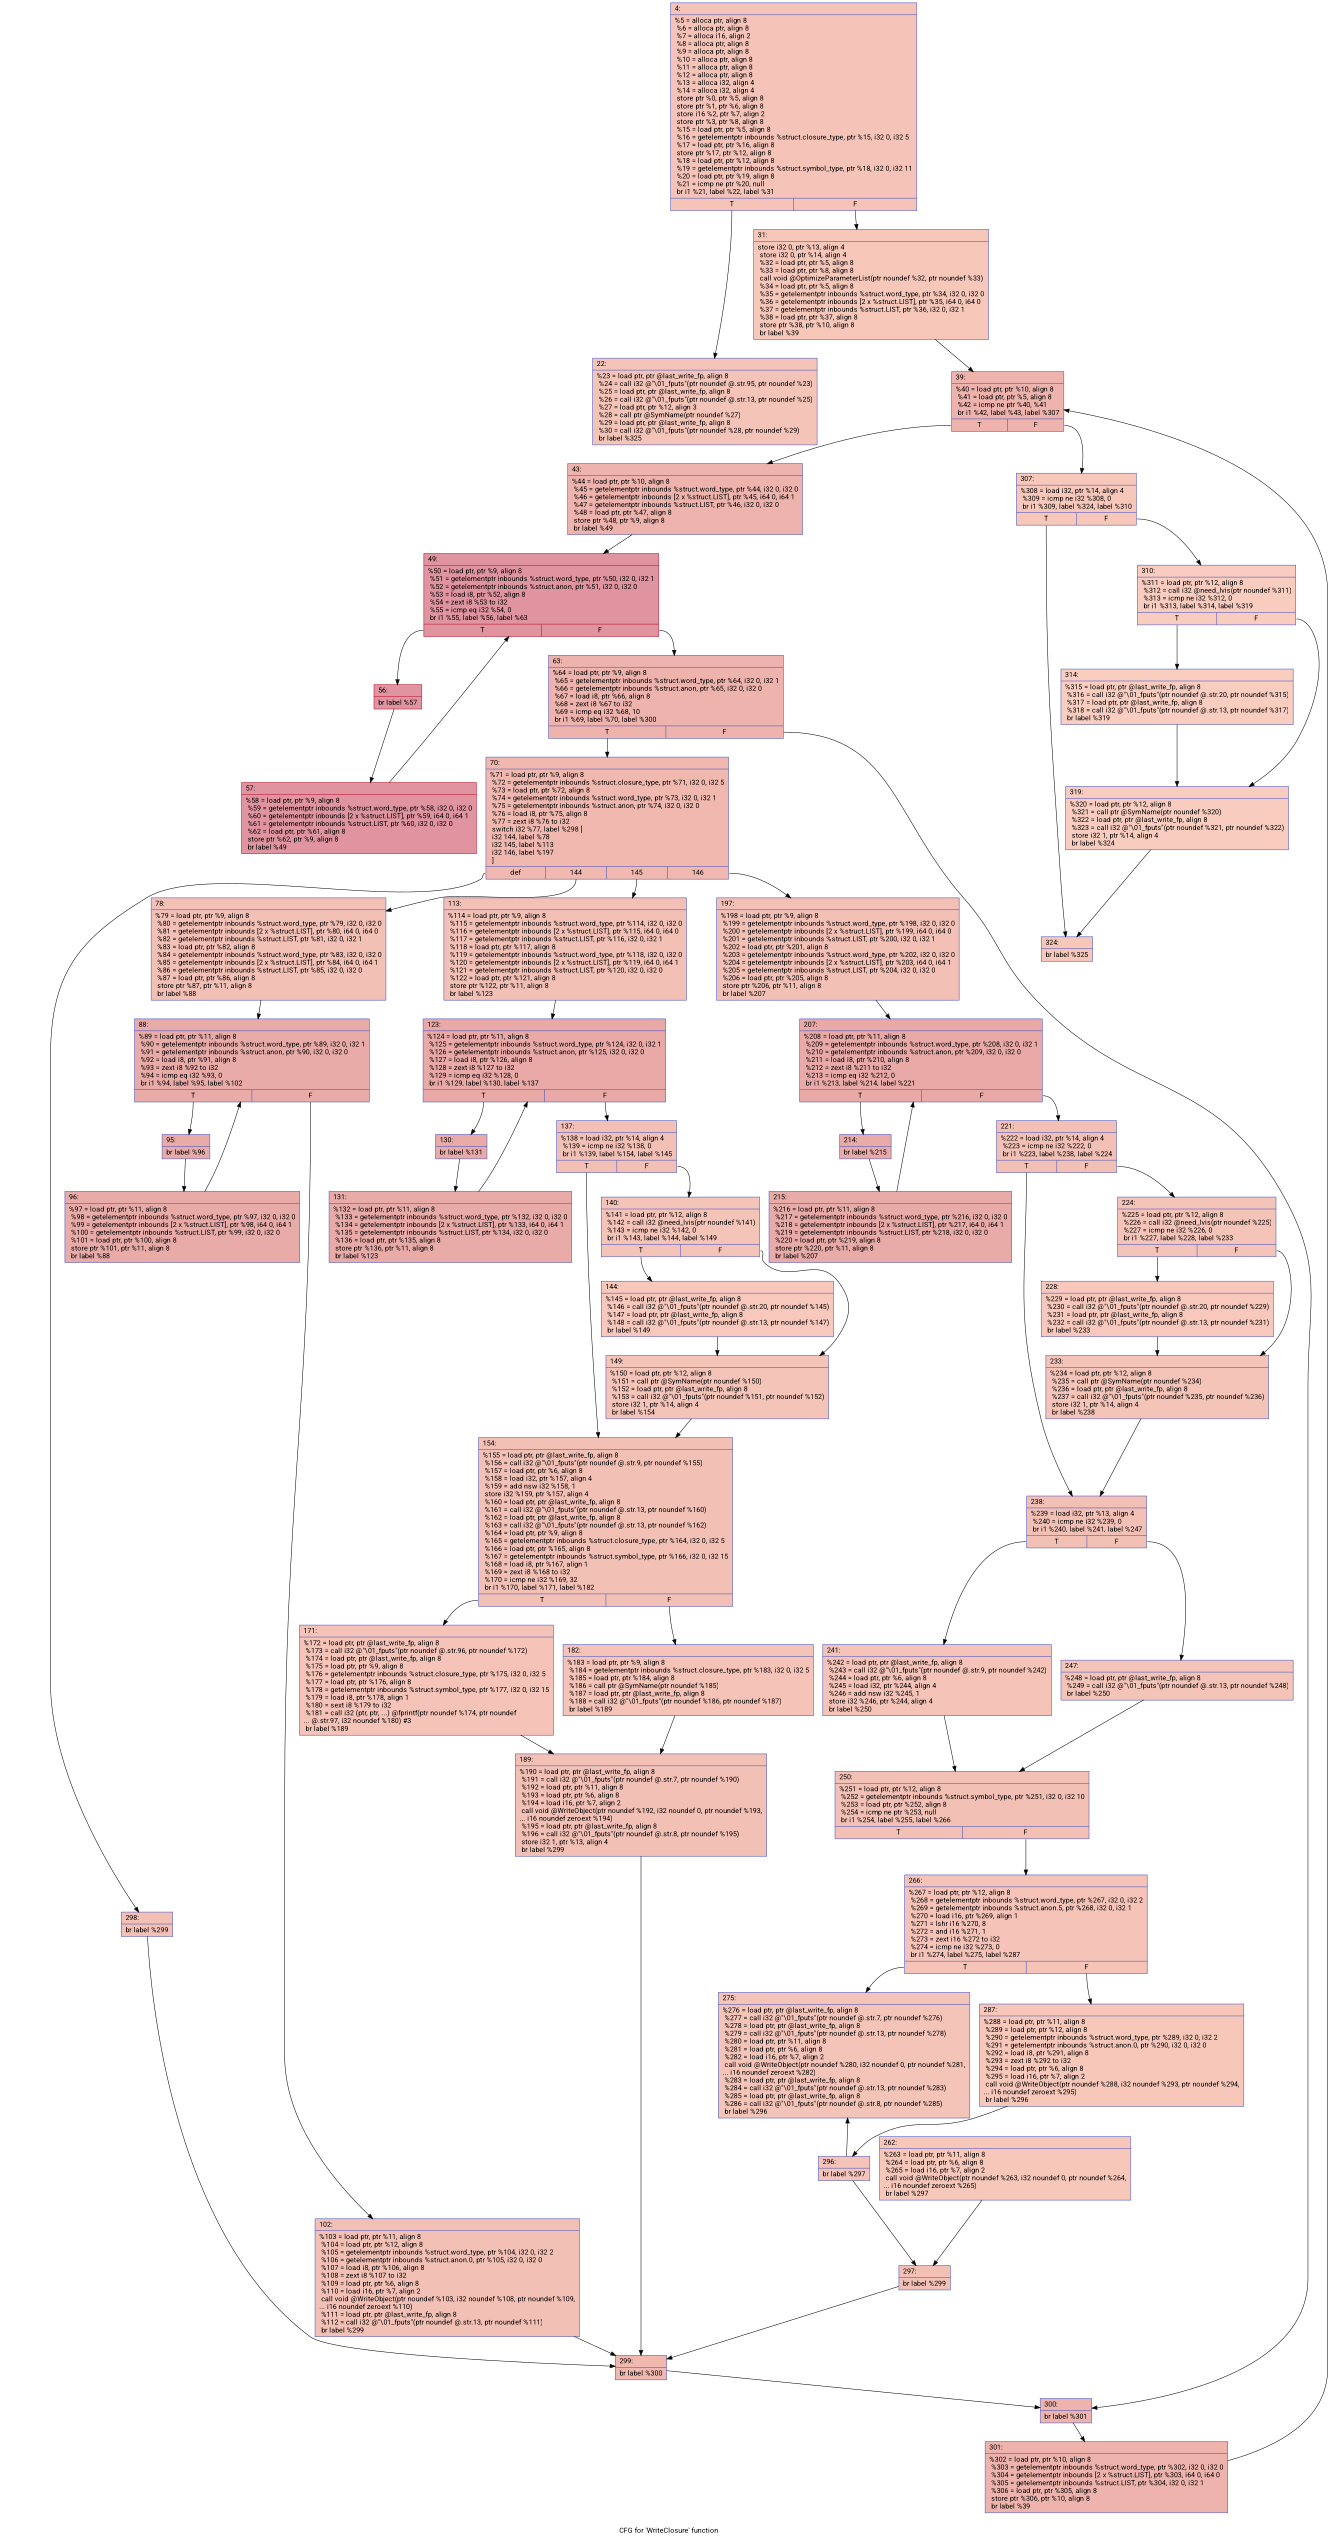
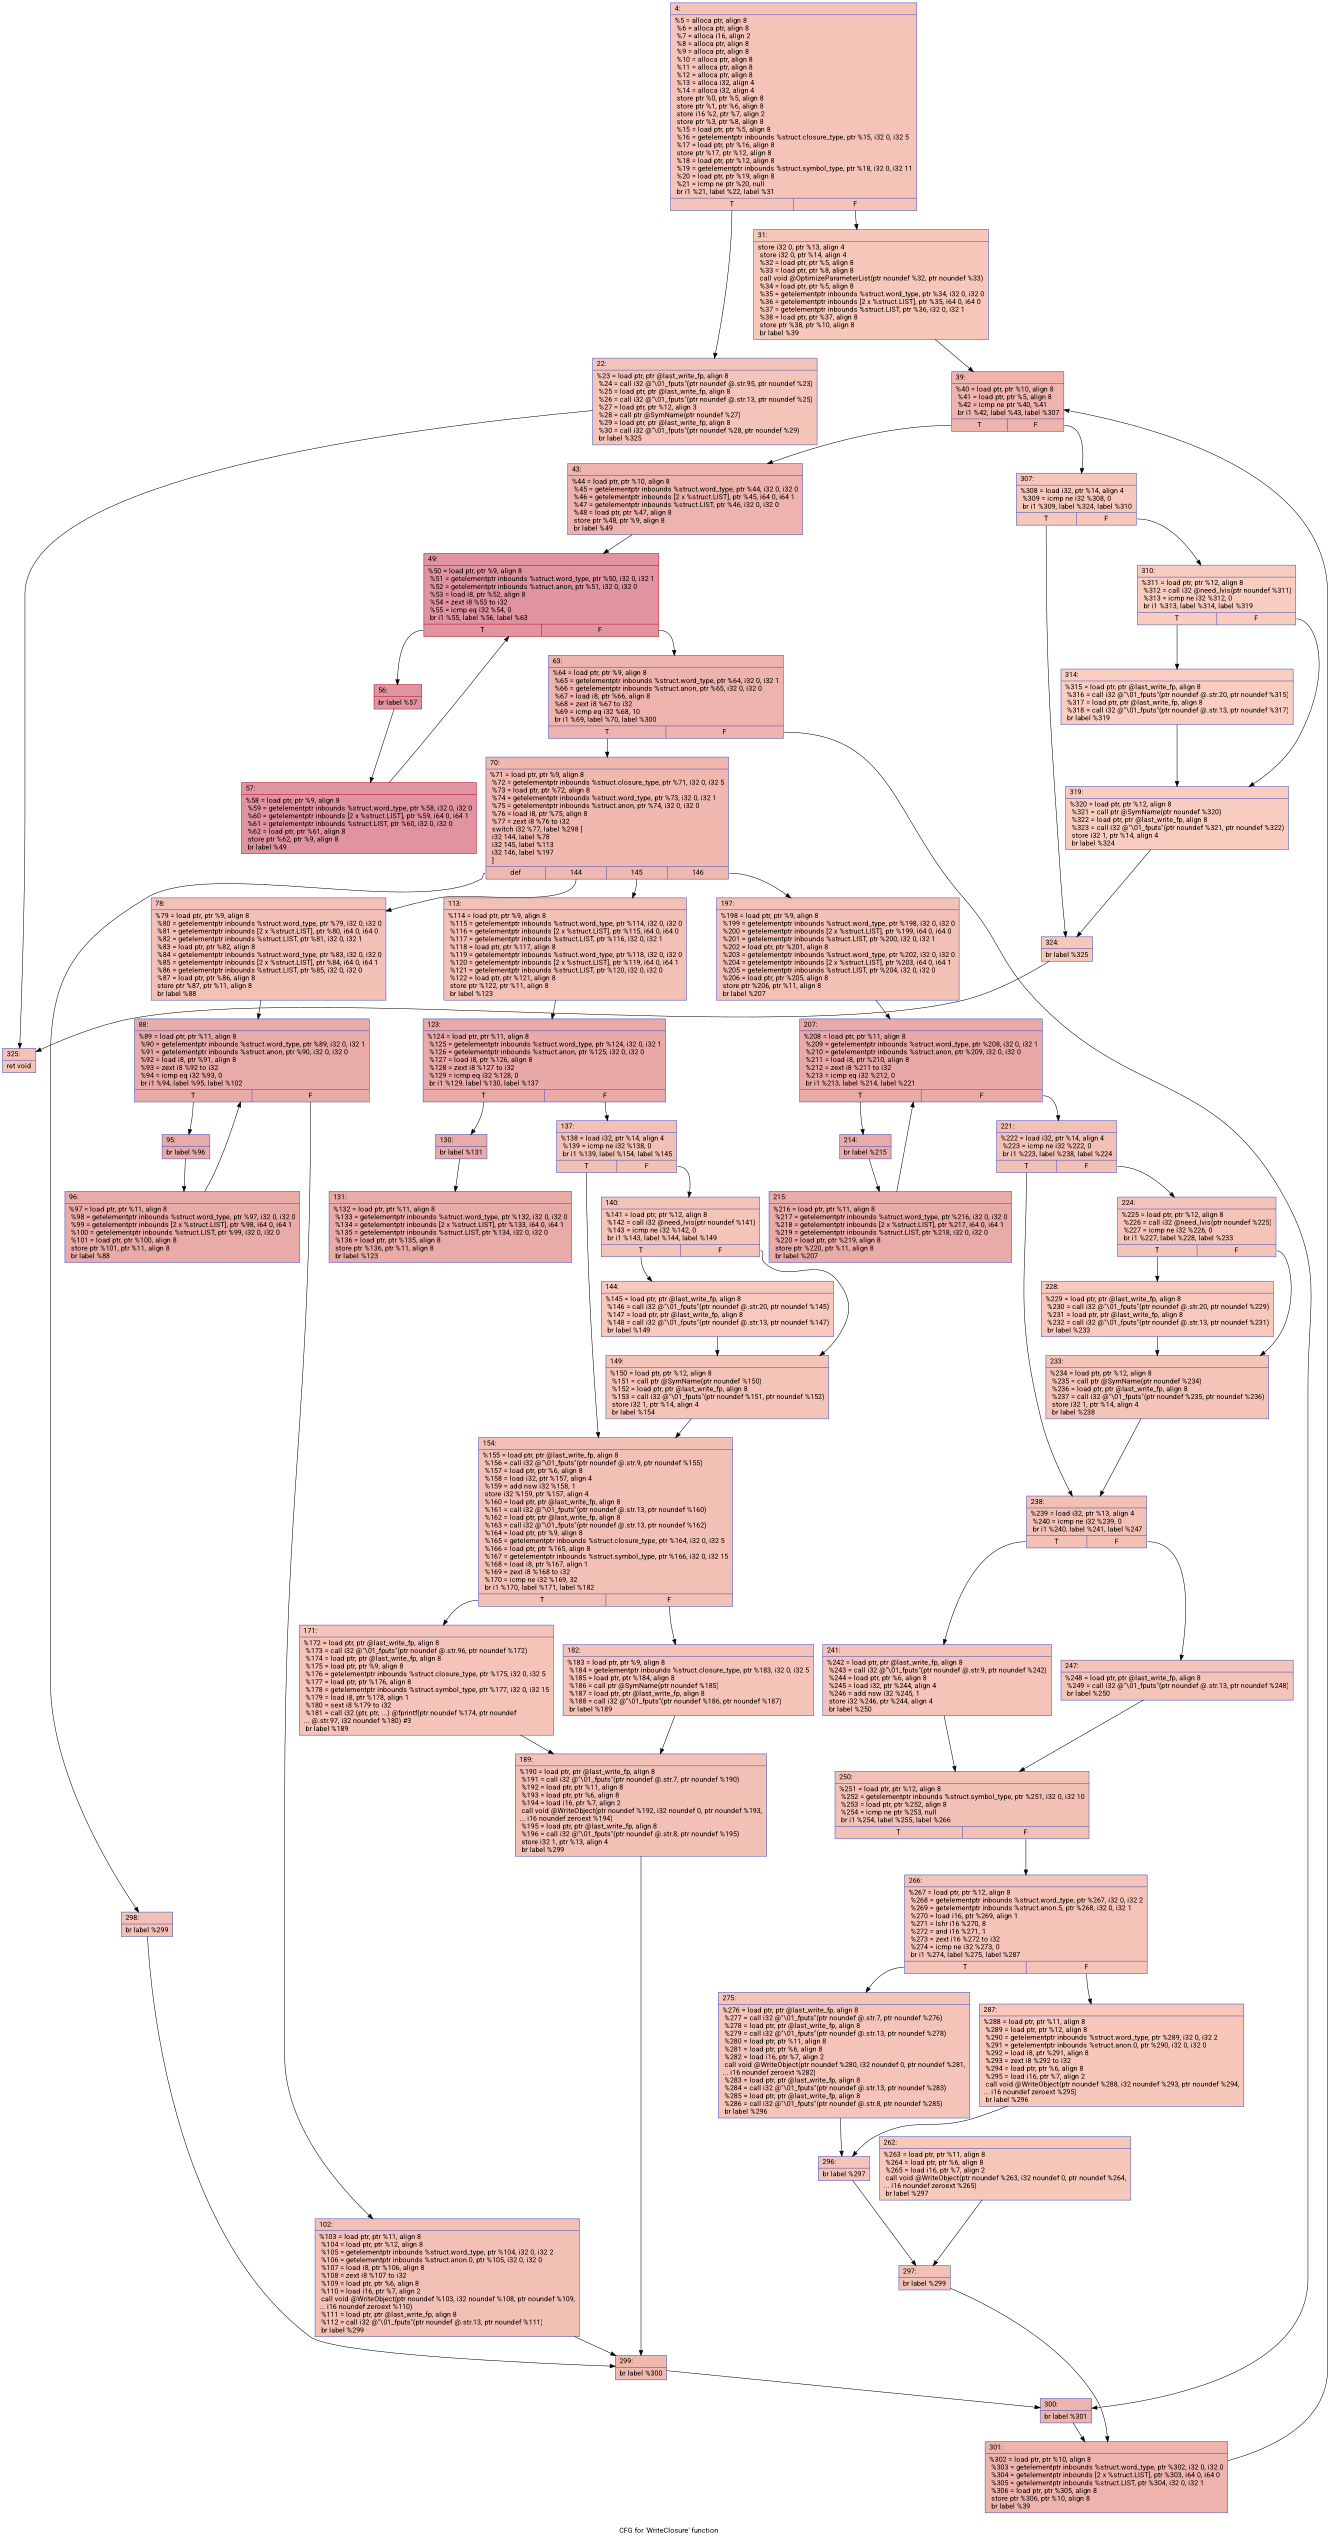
node "325:": added
edge "131:" -> "123:": removed
edge "296:" -> "275:": reversed
edge "297:" -> "299:": now "297:" -> "301:"
